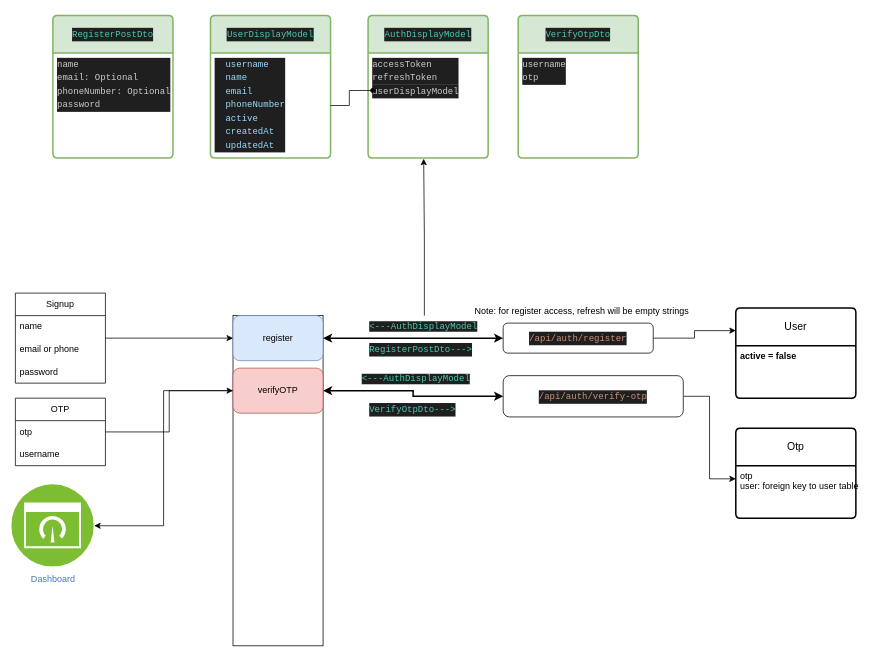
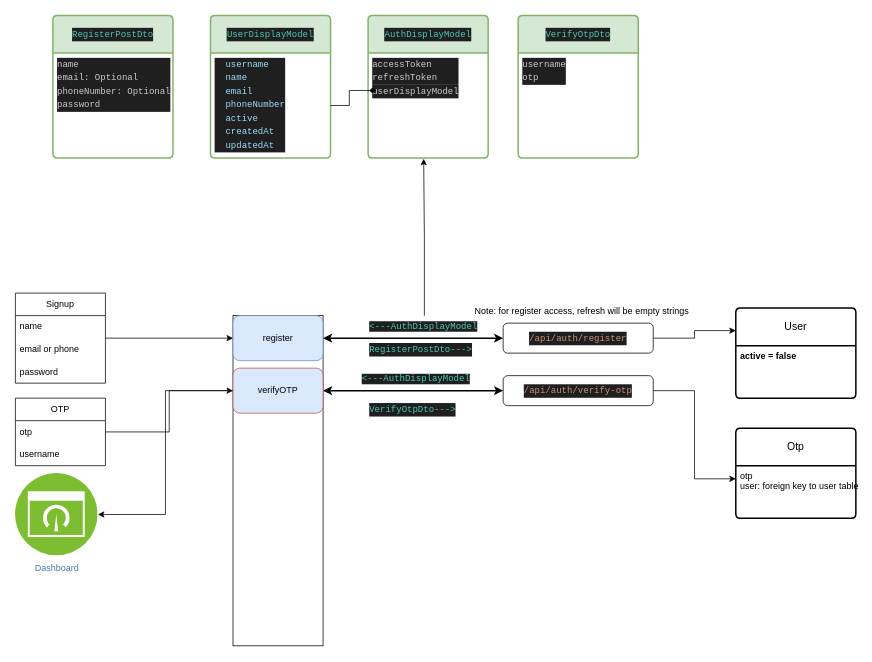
node "verifyOTP": fillcolor #f8cecc -> #dae8fc
node "/api/auth/verify-otp": size 180x41 -> 150x30
node "Dashboard": moved (53, 525) -> (57, 514)
